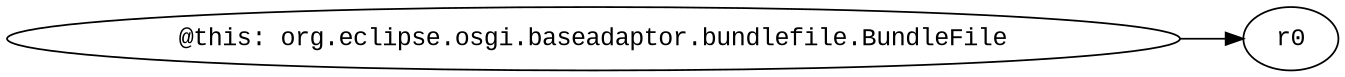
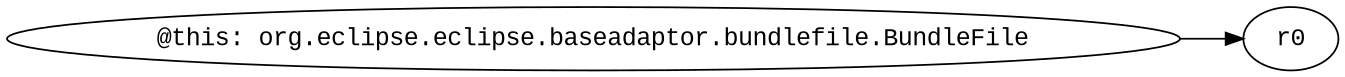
node "@this: org.eclipse.osgi.baseadaptor.bundlefile.BundleFile": label "@this: org.eclipse.osgi.baseadaptor.bundlefile.BundleFile" -> "@this: org.eclipse.eclipse.baseadaptor.bundlefile.BundleFile"
